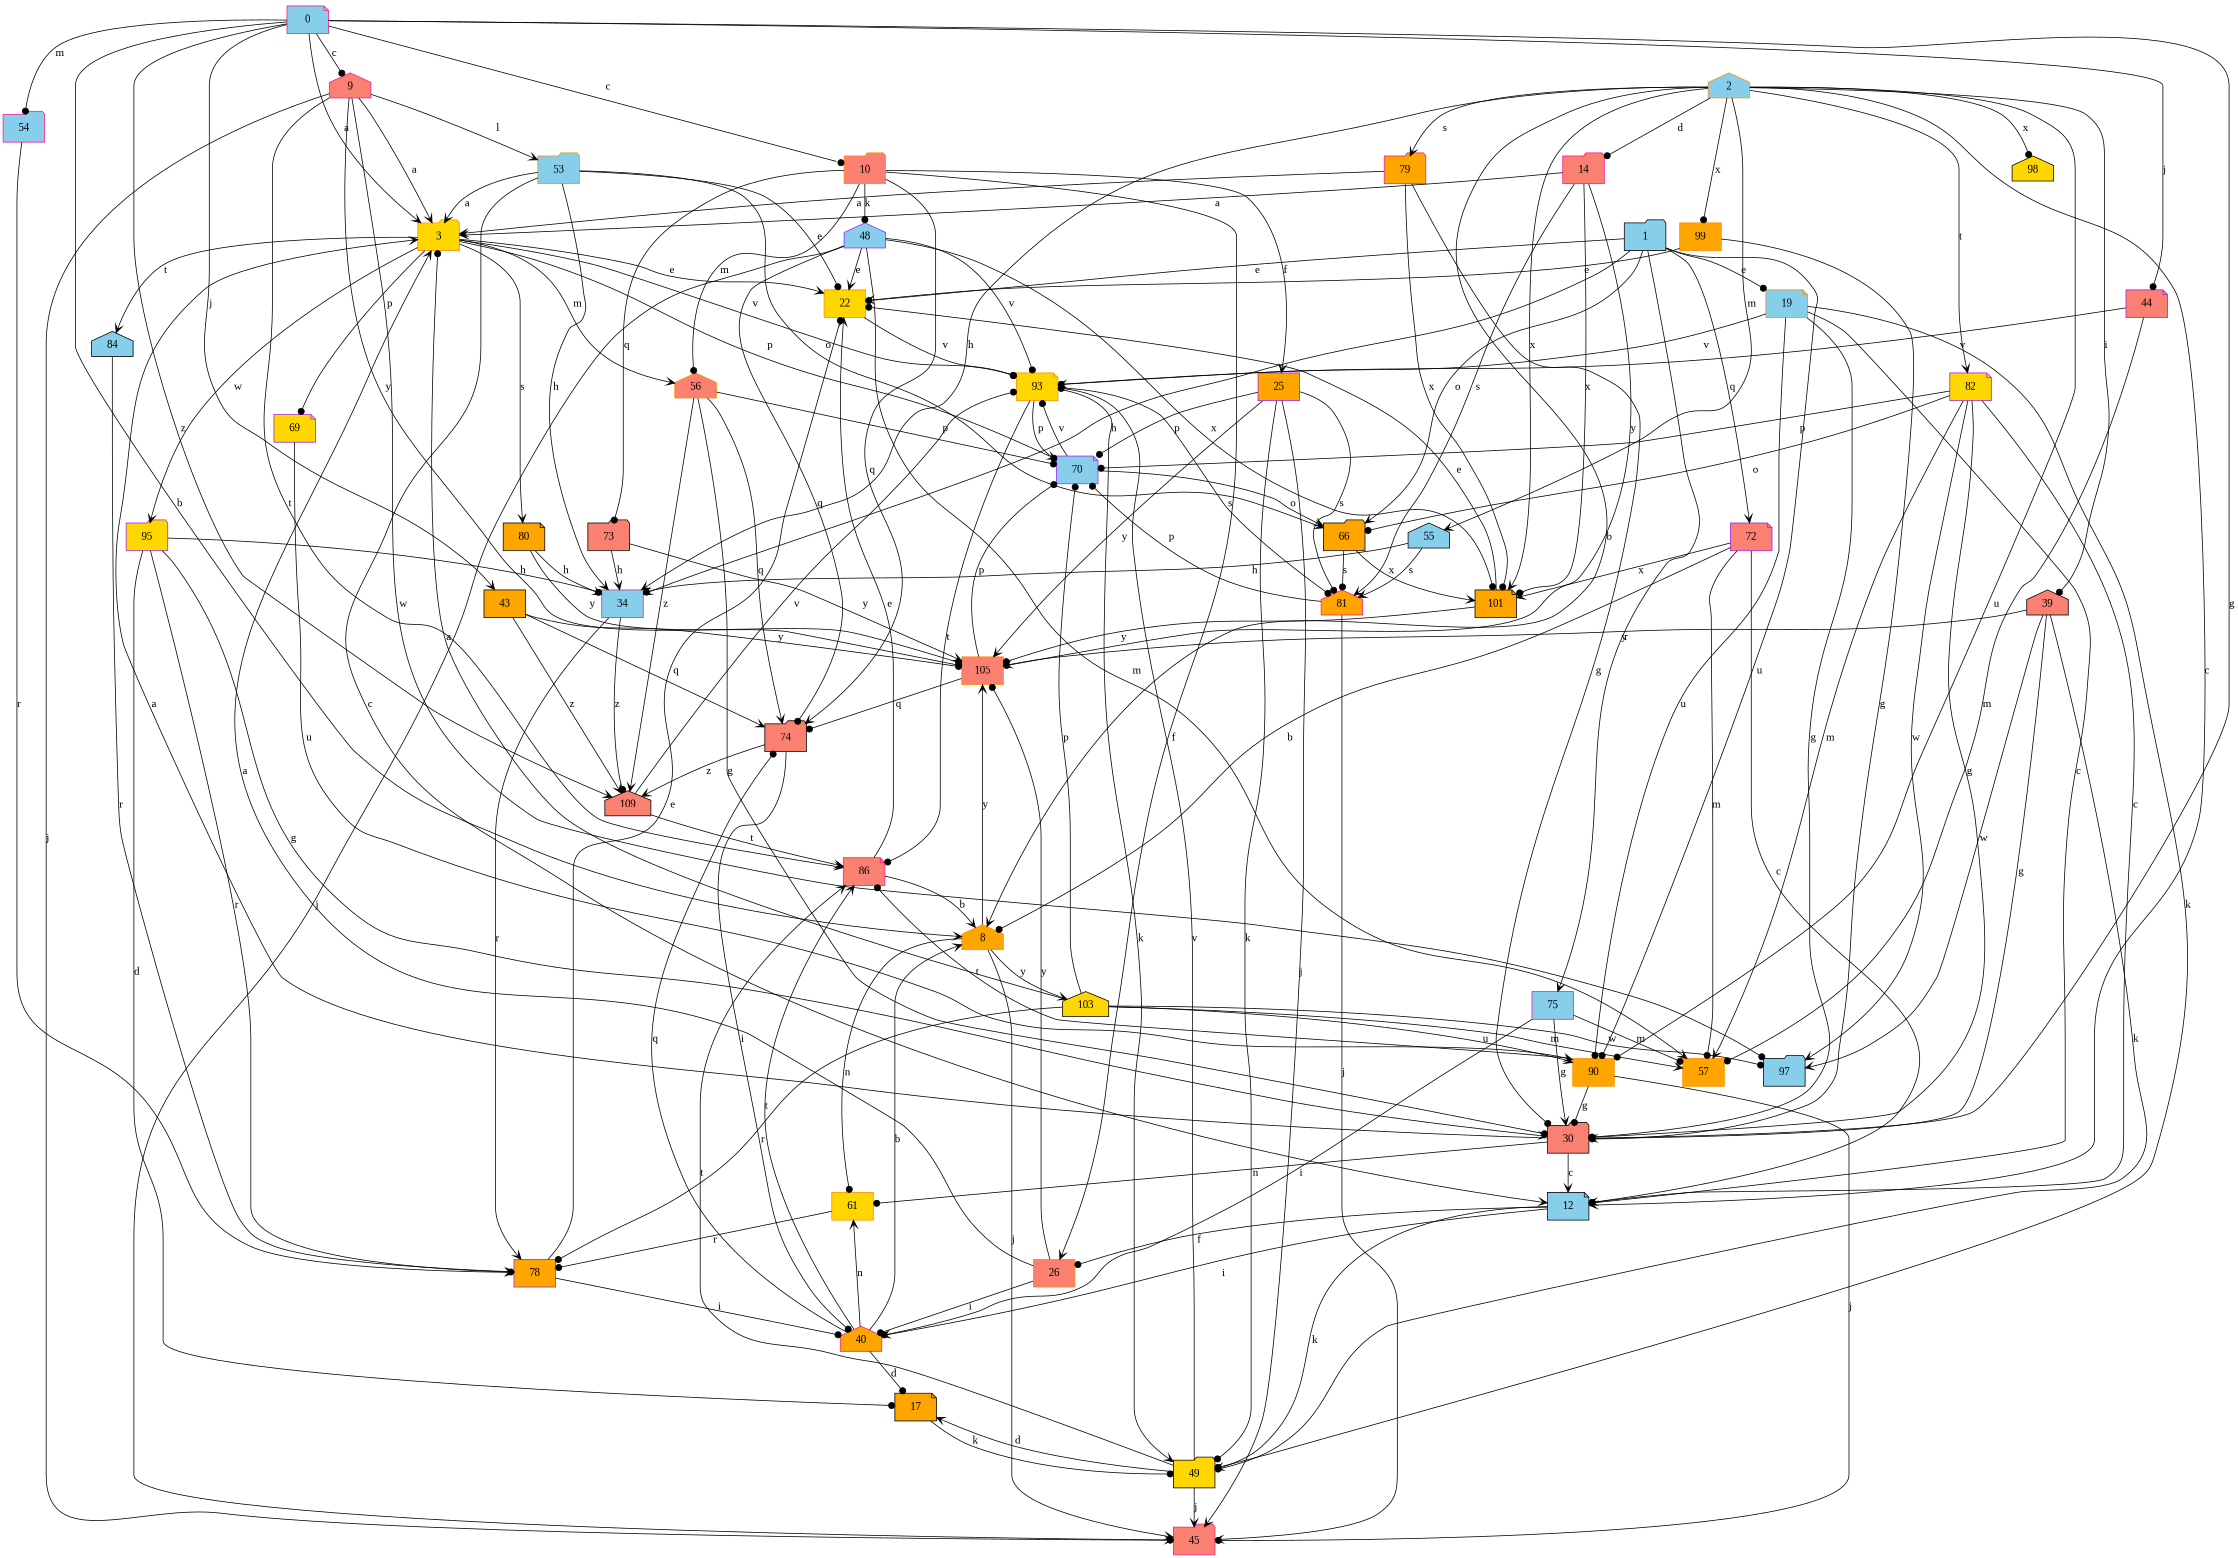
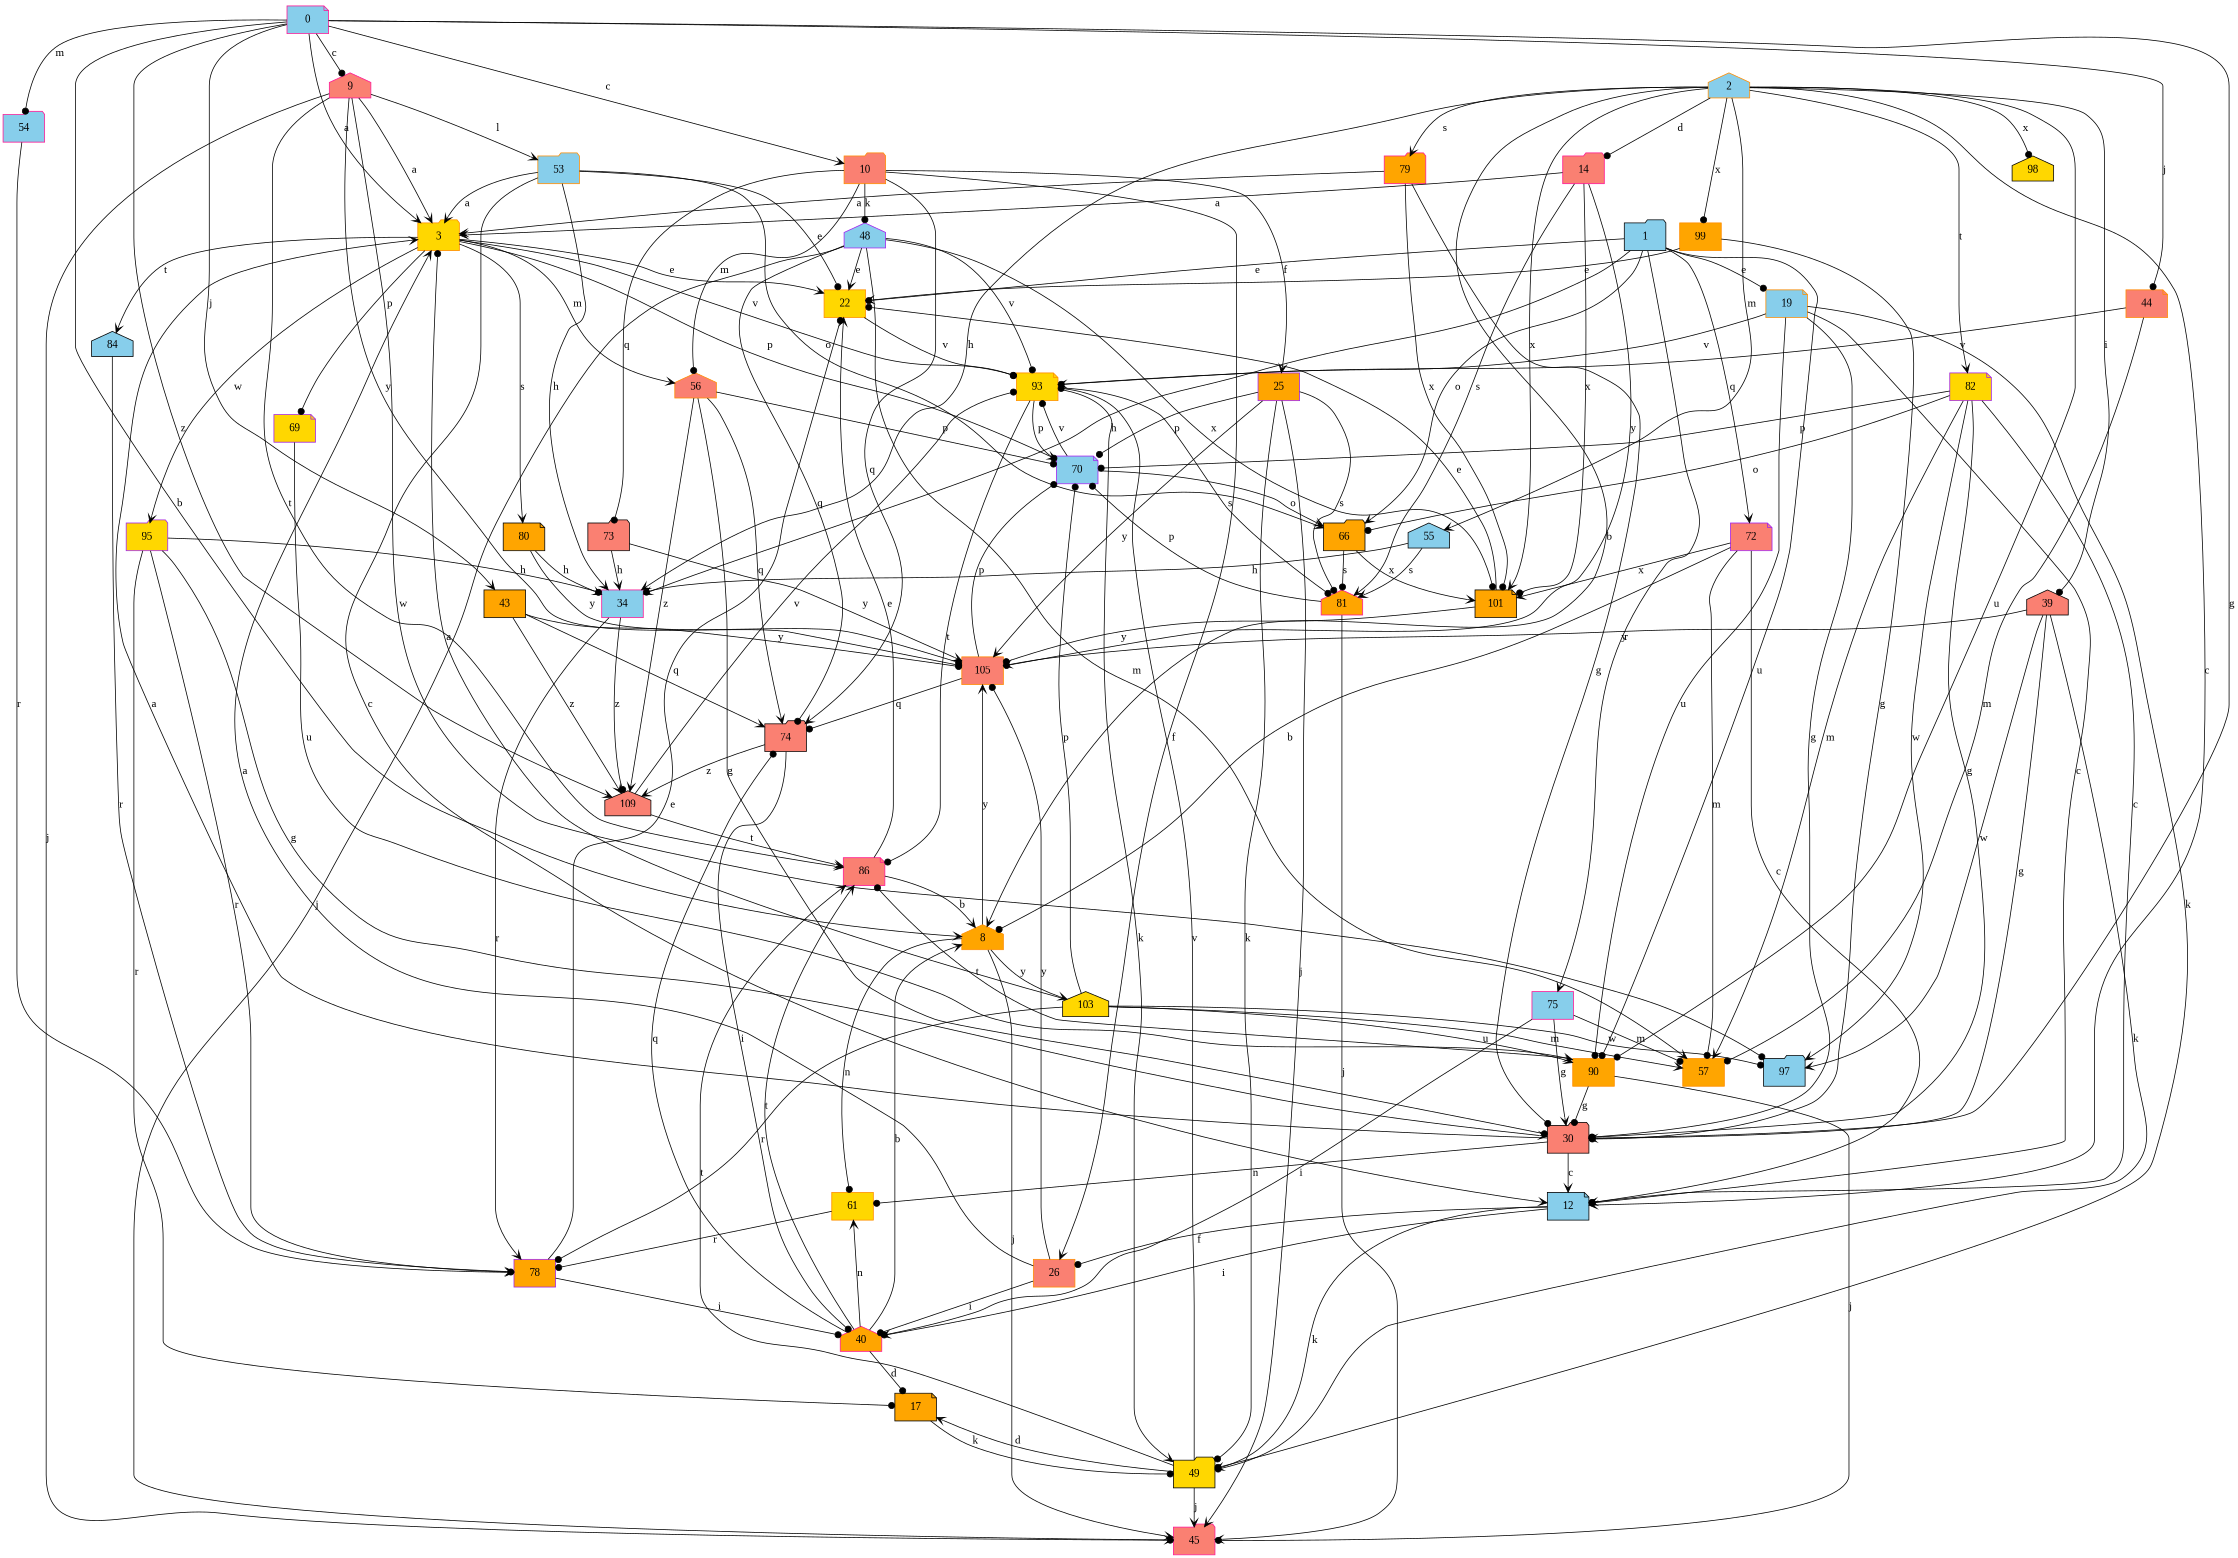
edge "0" -> "10": arrowhead dot -> vee
node "44": color purple -> darkorange
edge "95" -> "17": label "d" -> "r"
